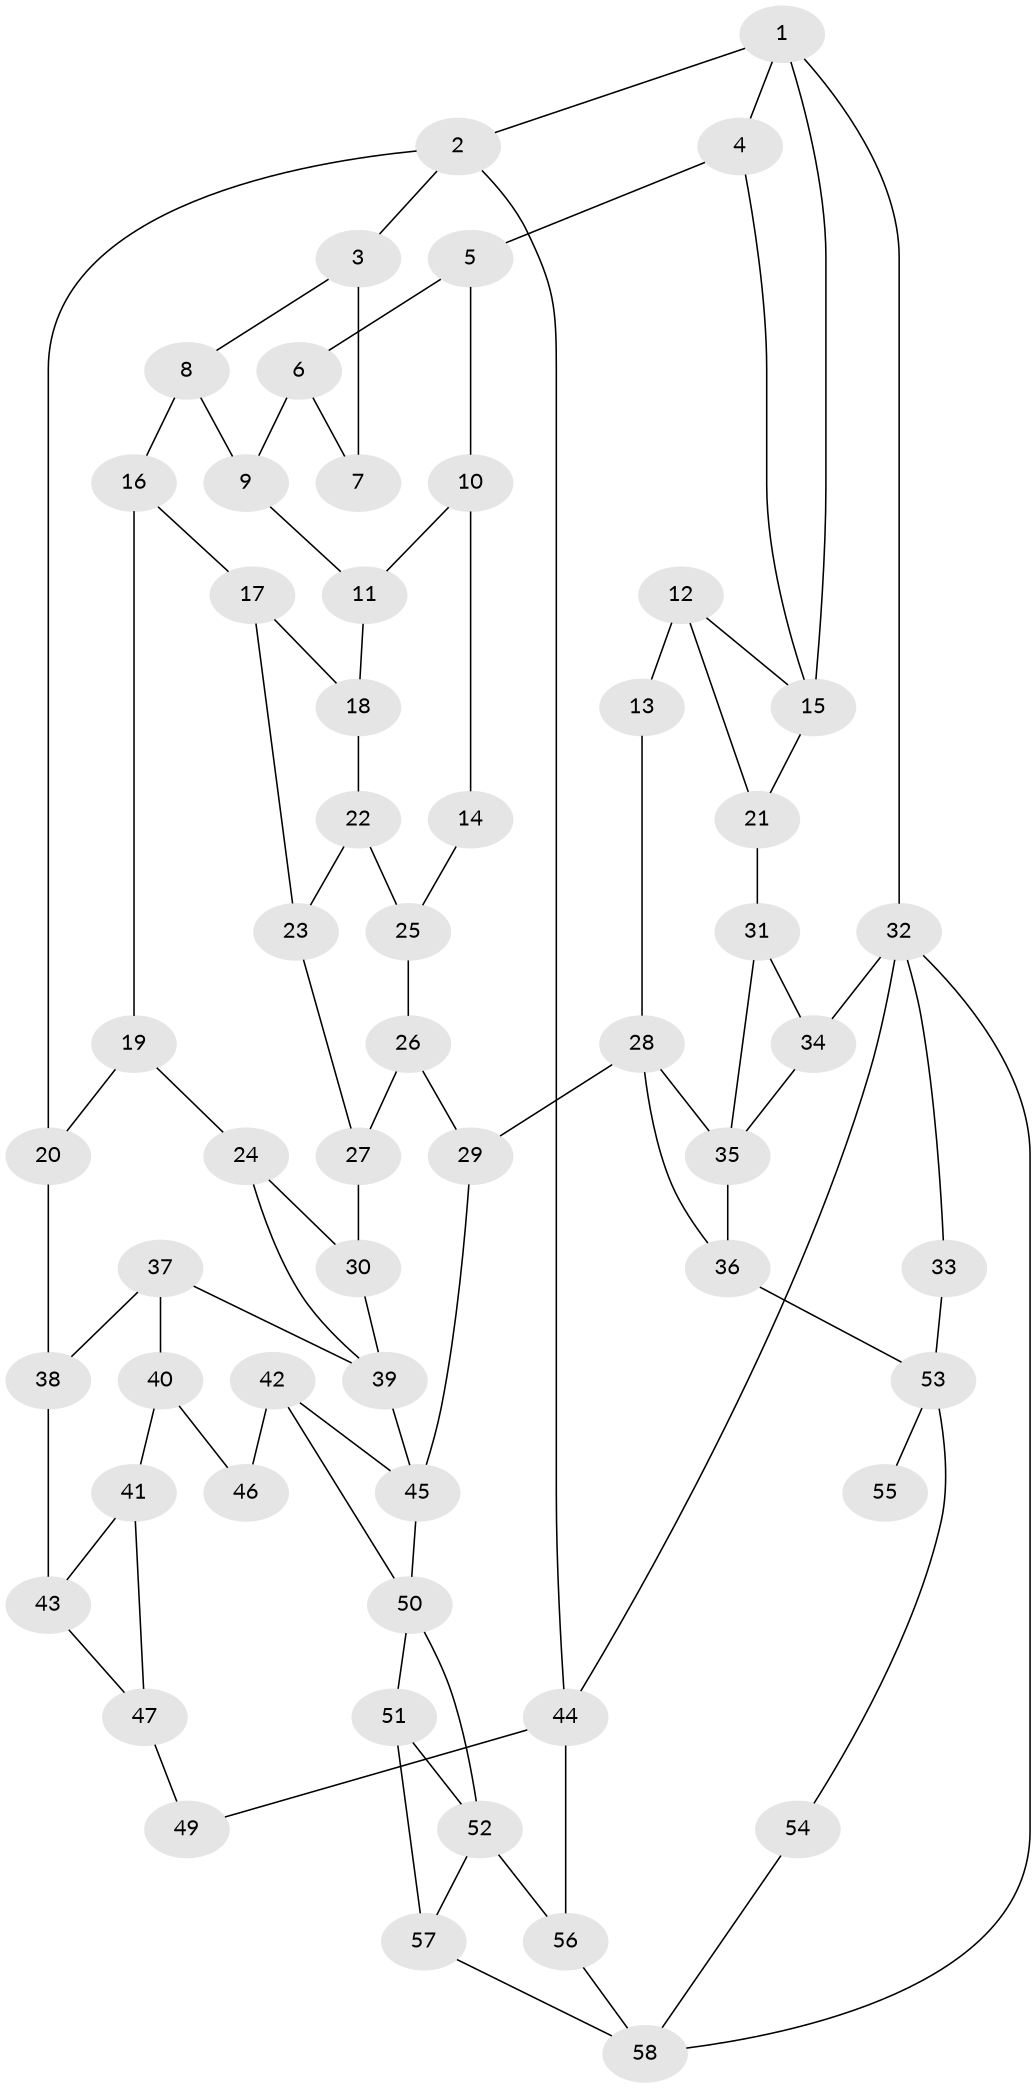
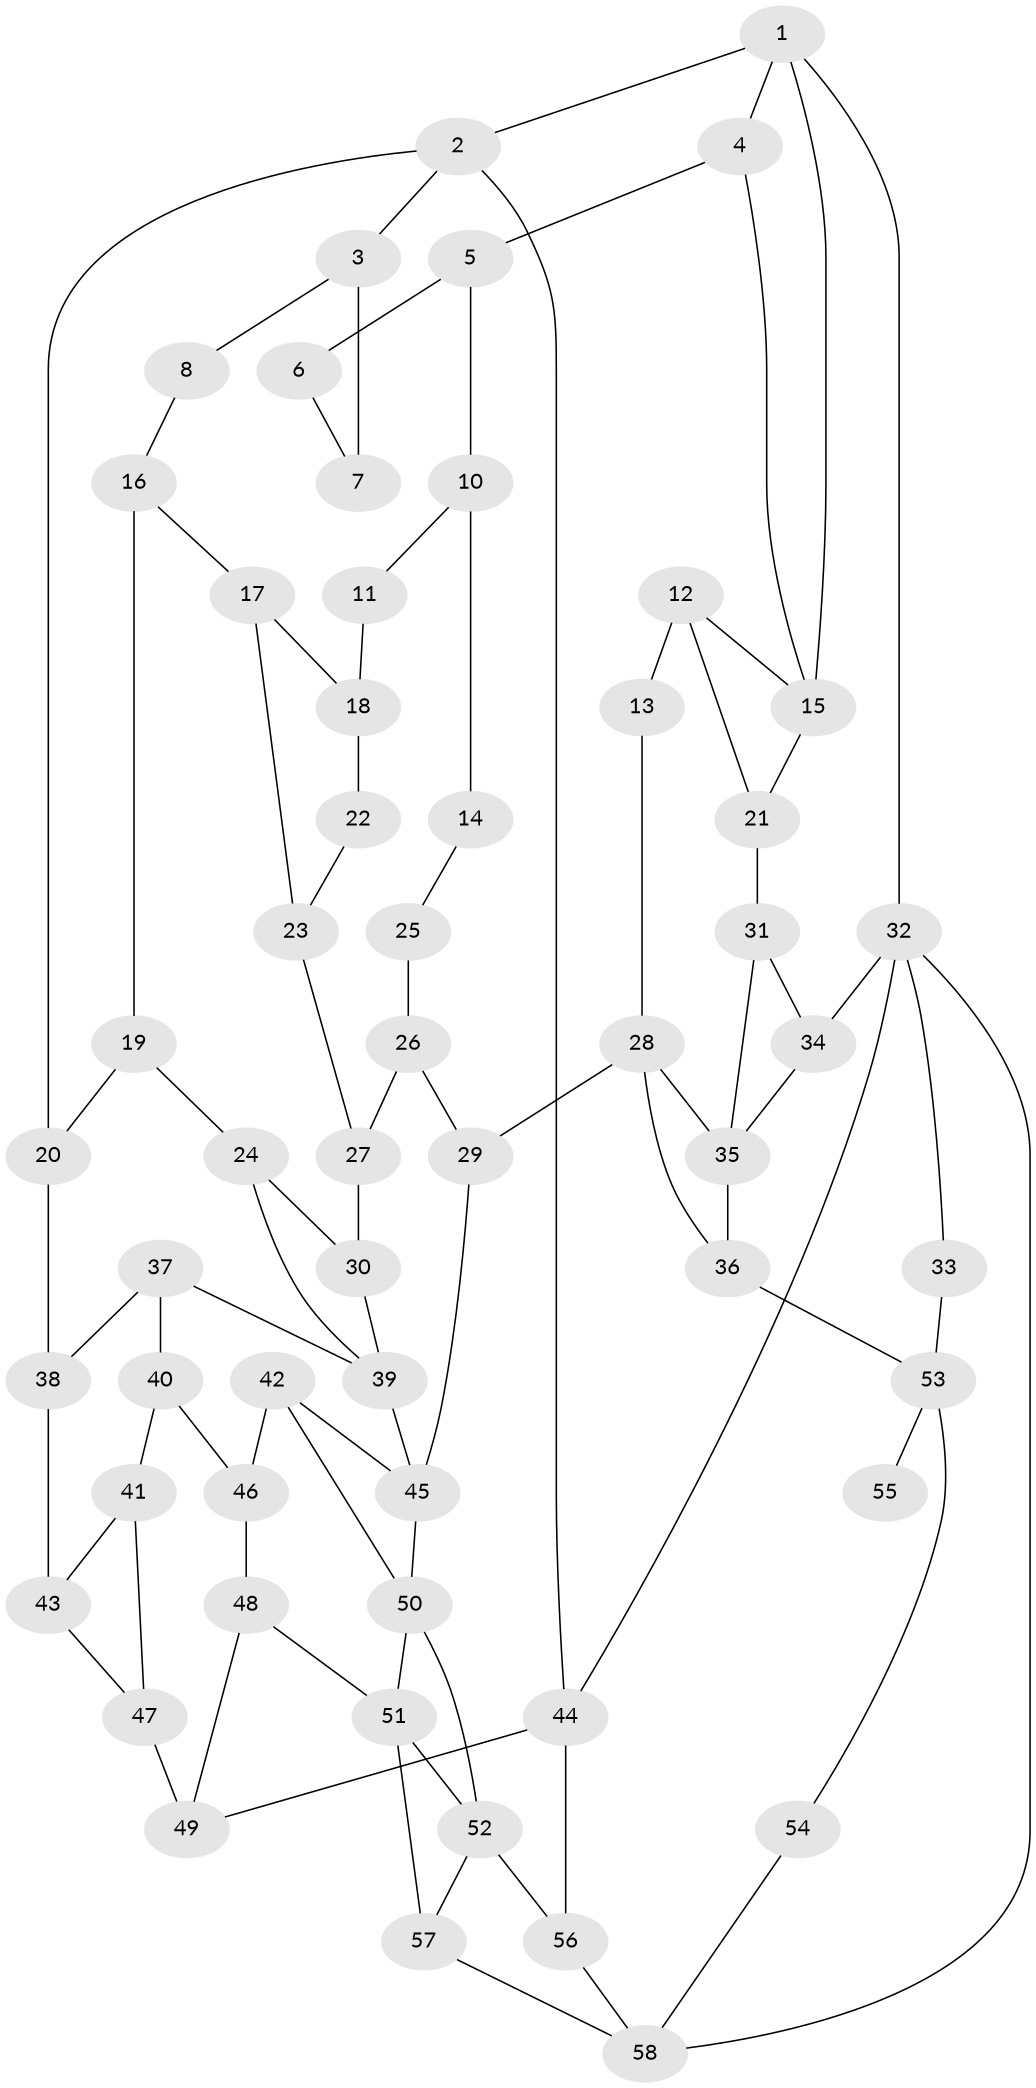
node "9": removed
edge "22" -- "25": removed
node "48": added
